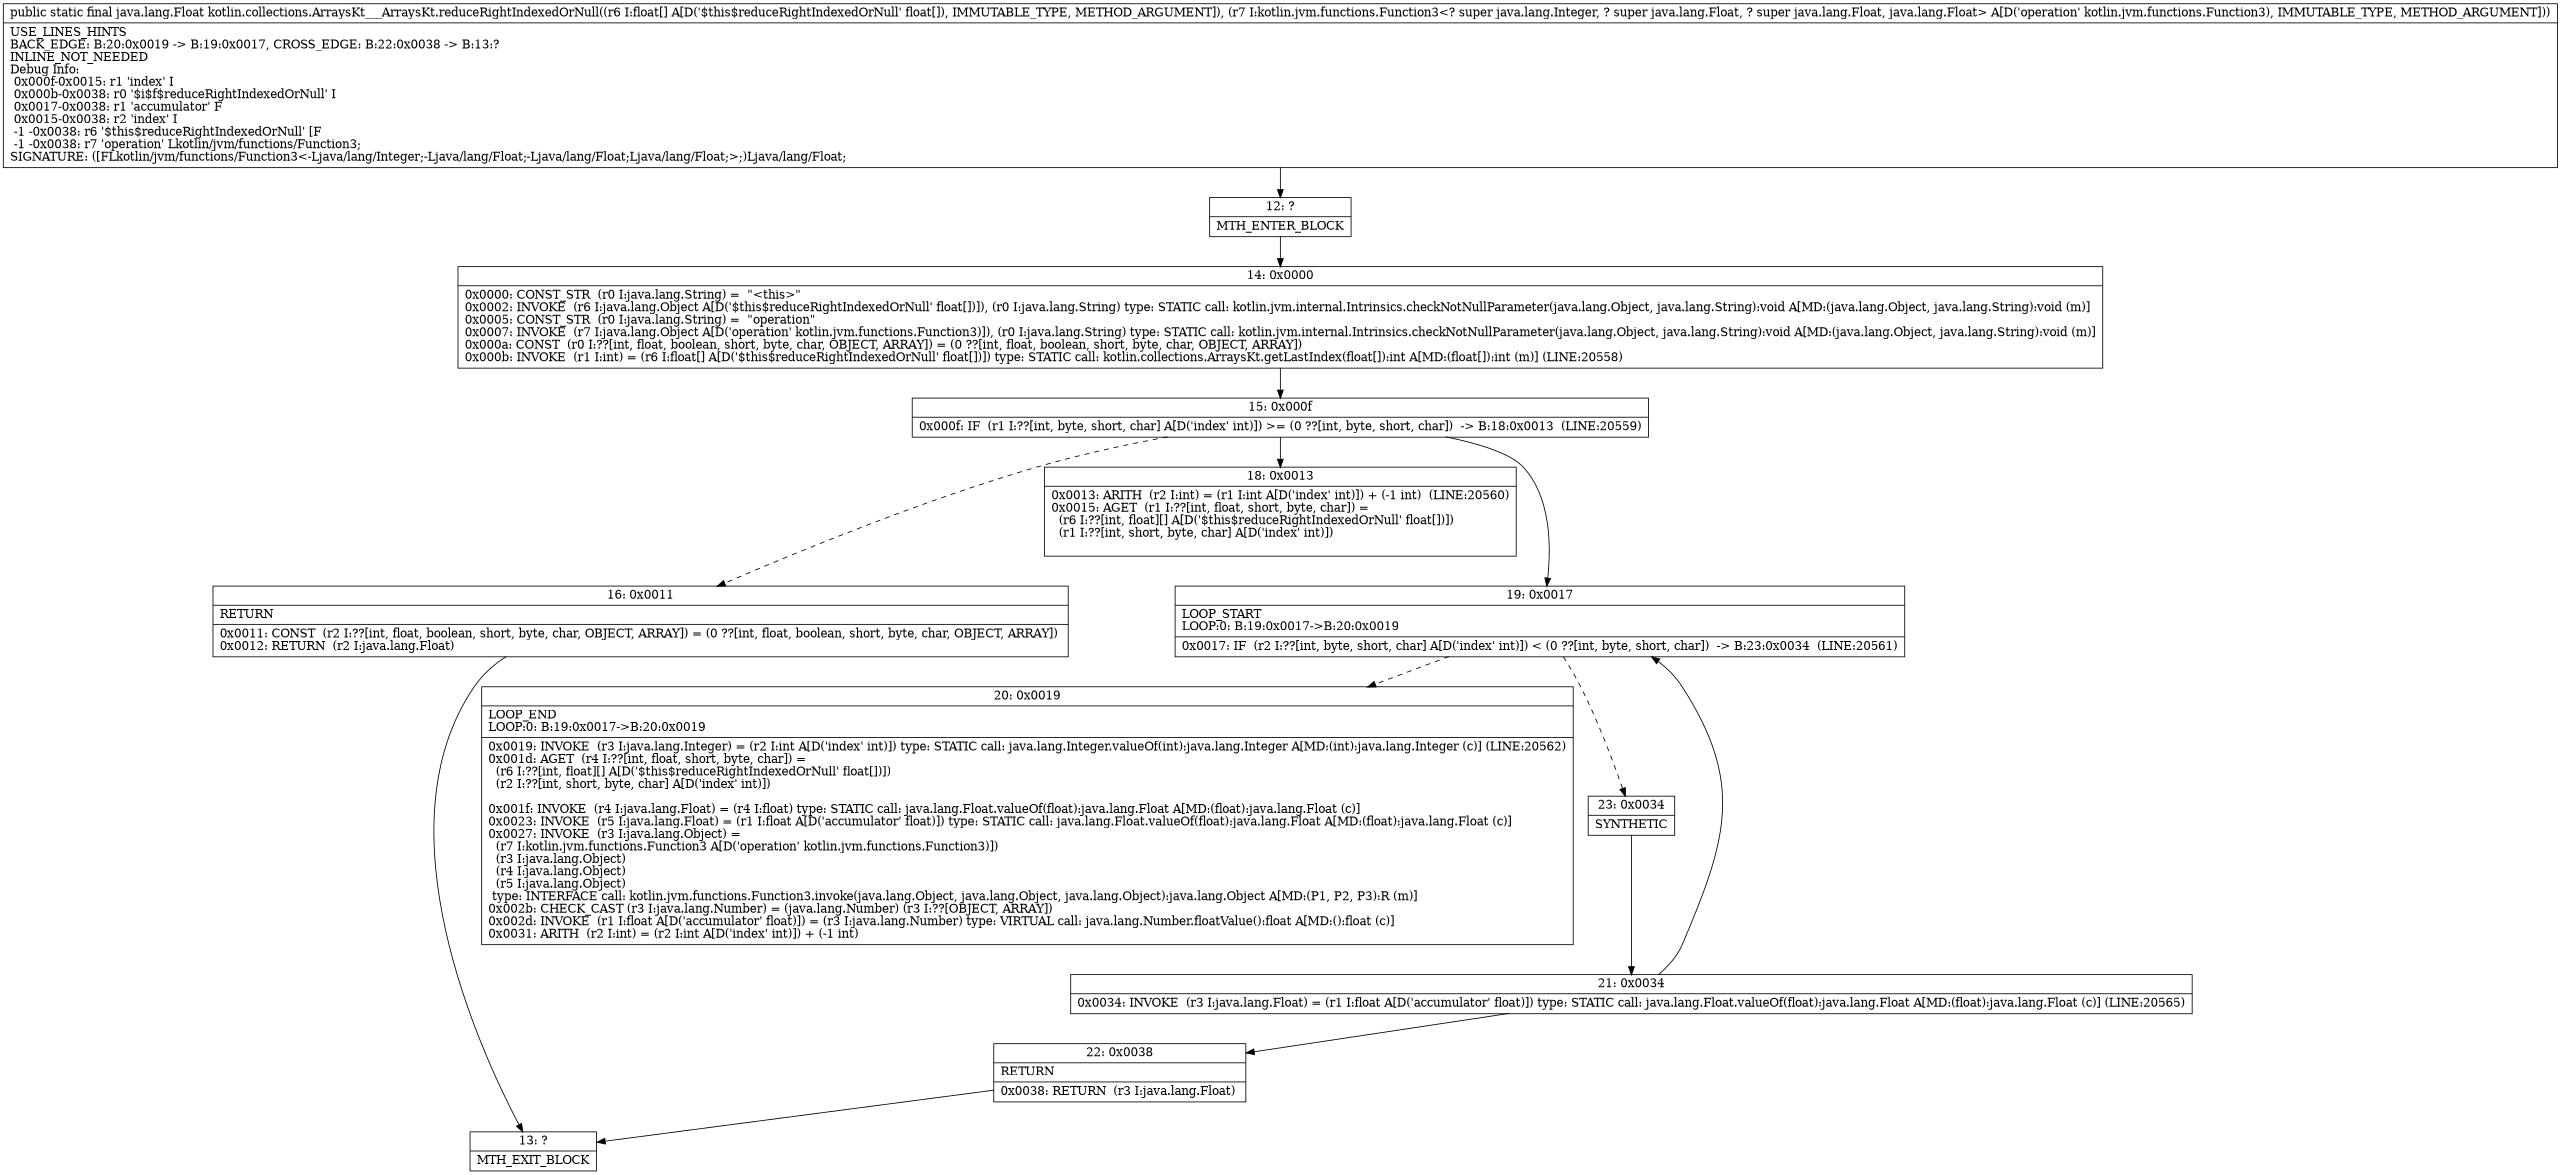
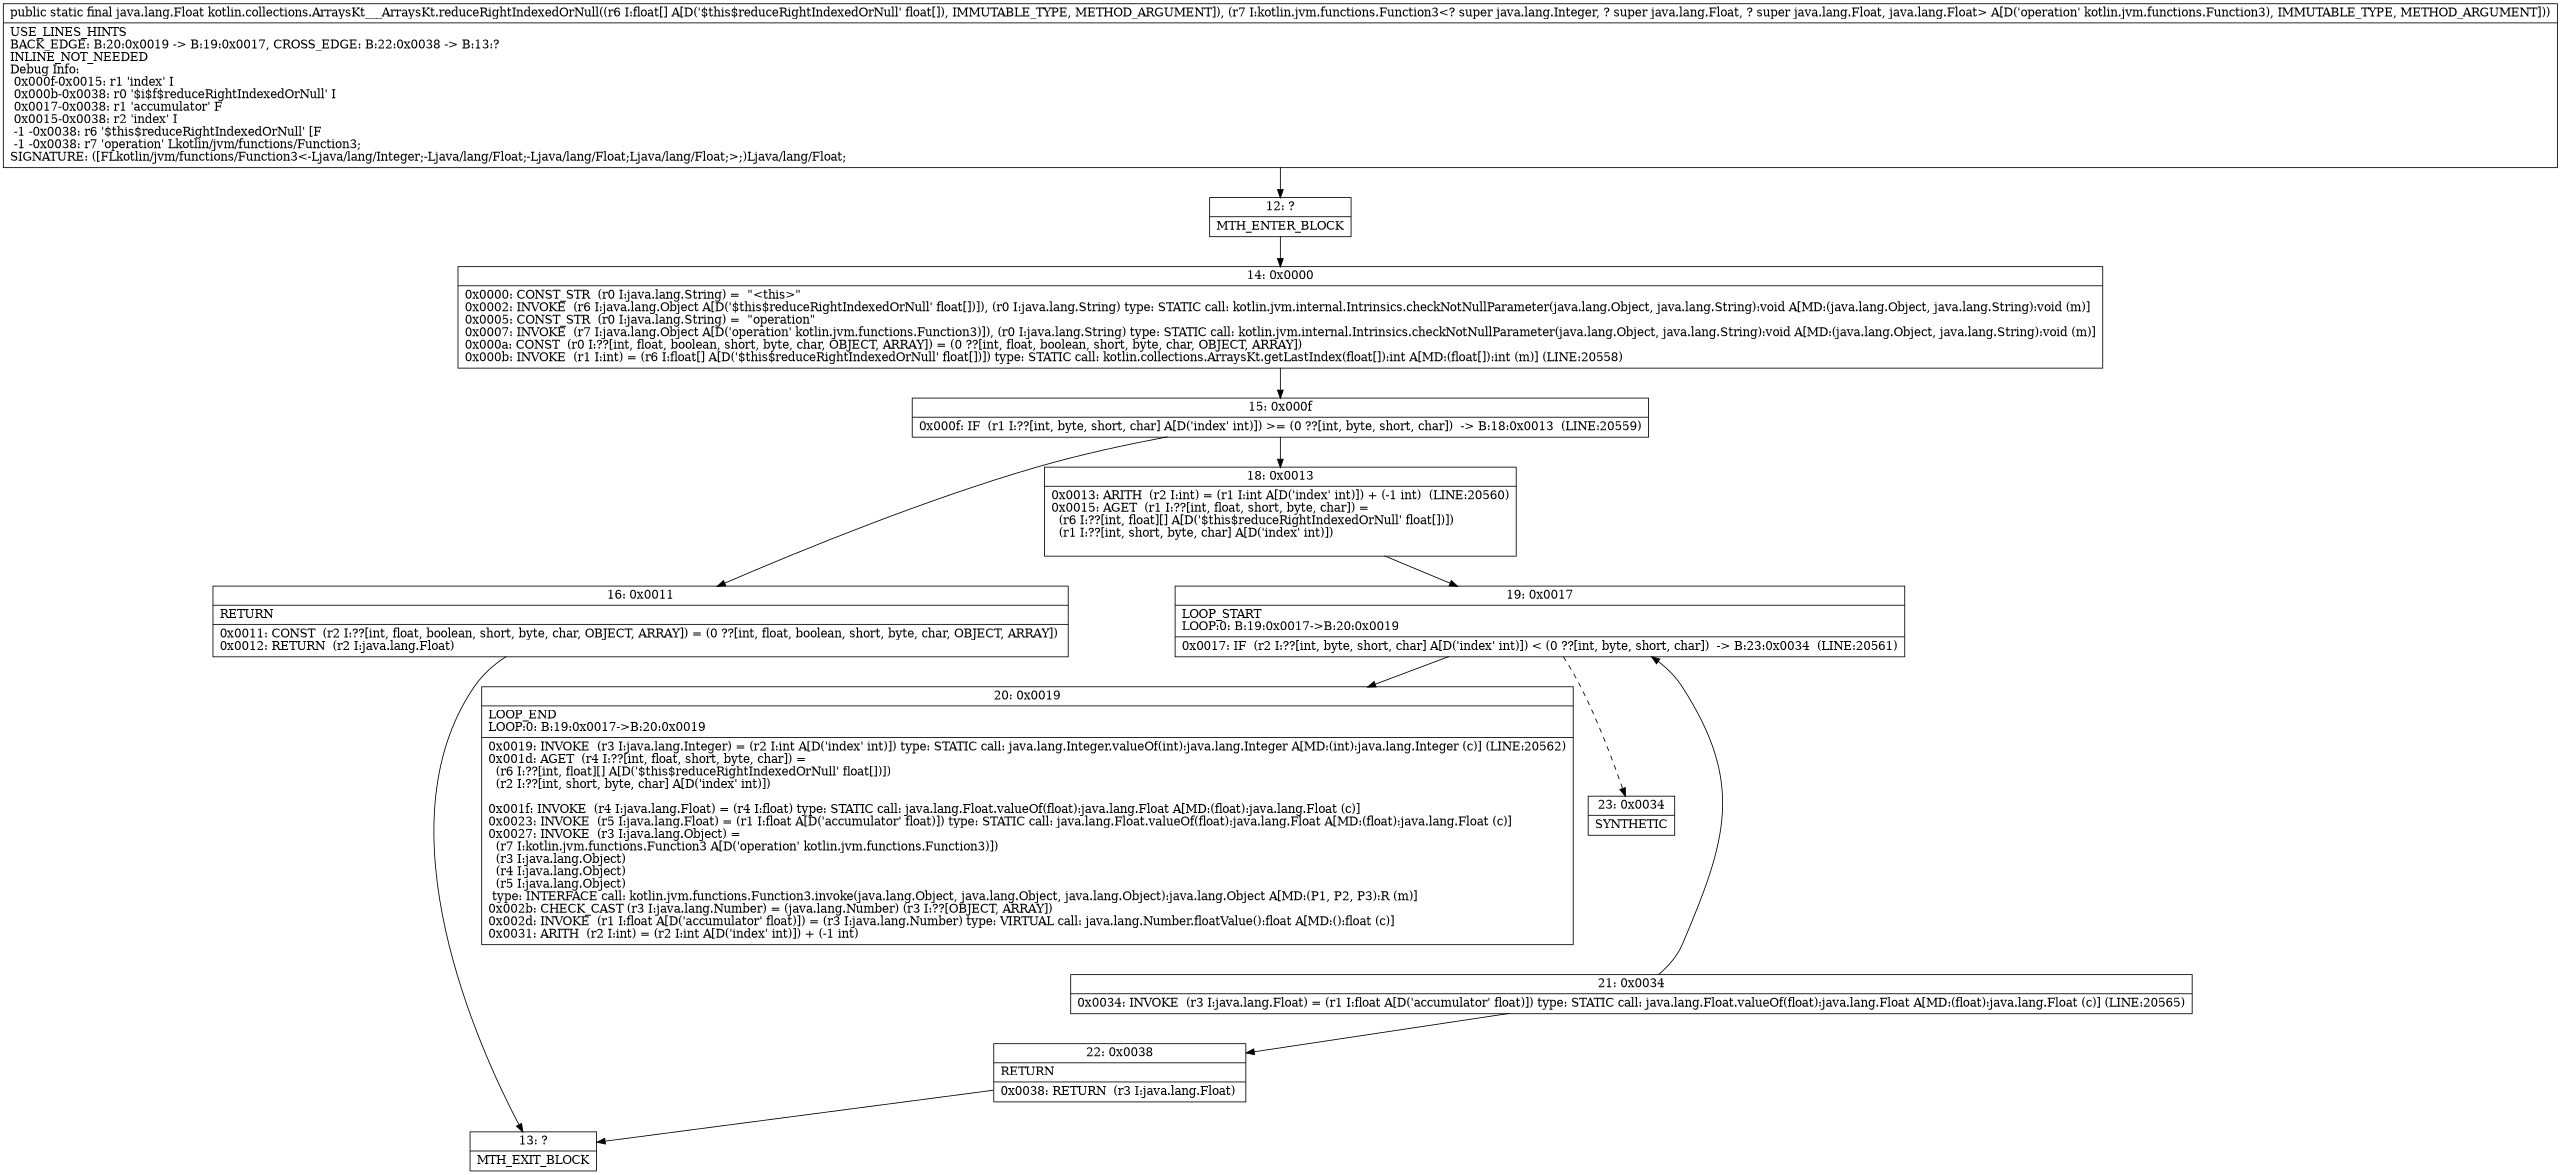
edge "15: 0x000f" -> "19: 0x0017": now "18: 0x0013" -> "19: 0x0017"
edge "15: 0x000f" -> "16: 0x0011": style dashed -> solid
edge "19: 0x0017" -> "20: 0x0019": style dashed -> solid
edge "23: 0x0034" -> "21: 0x0034": removed
